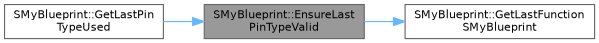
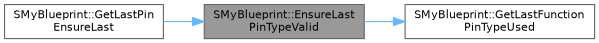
node "SMyBlueprint::GetLastPin TypeUsed": label "SMyBlueprint::GetLastPin TypeUsed" -> "SMyBlueprint::GetLastPin EnsureLast"
node "SMyBlueprint::GetLastFunction SMyBlueprint": label "SMyBlueprint::GetLastFunction SMyBlueprint" -> "SMyBlueprint::GetLastFunction PinTypeUsed"
